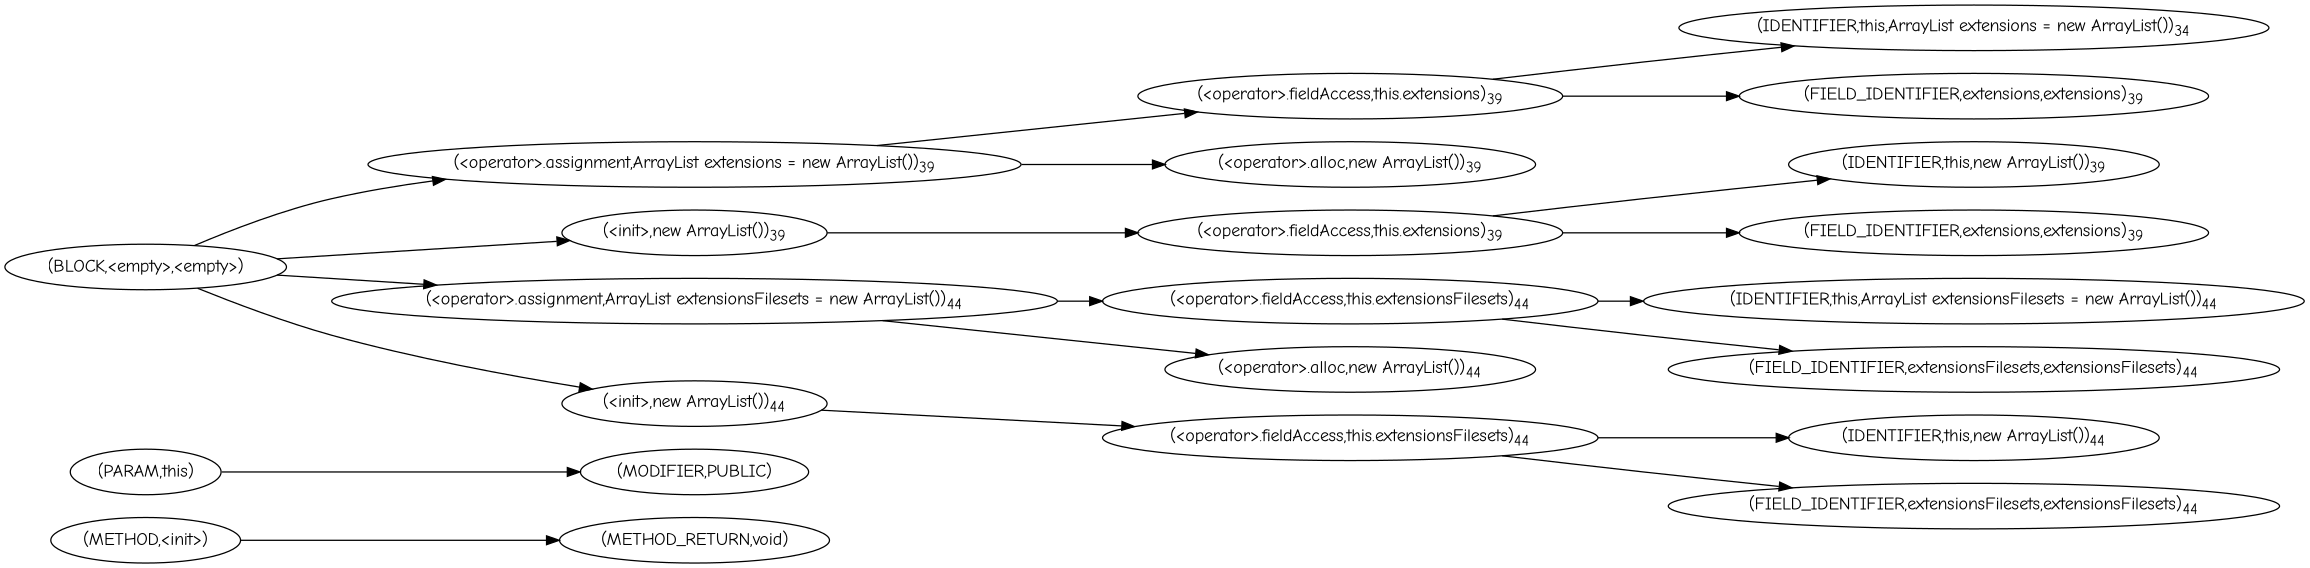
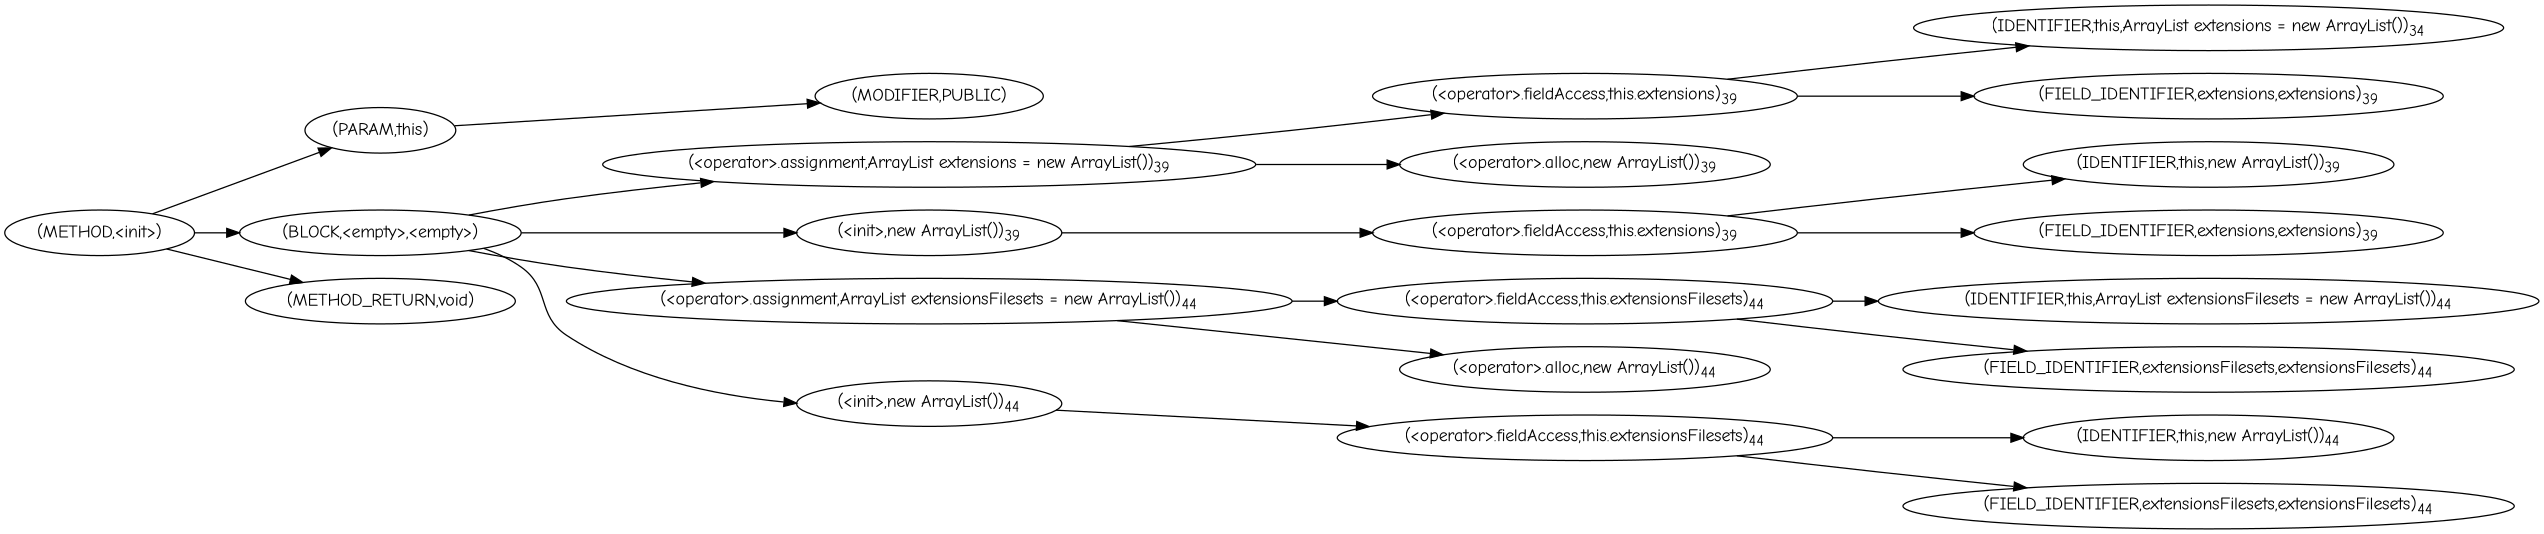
edge "(METHOD,<init>)" -> "(PARAM,this)": added
edge "(METHOD,<init>)" -> "(BLOCK,<empty>,<empty>)": added
